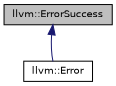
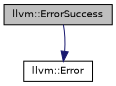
edge "llvm::Error" -> "llvm::ErrorSuccess": reversed
